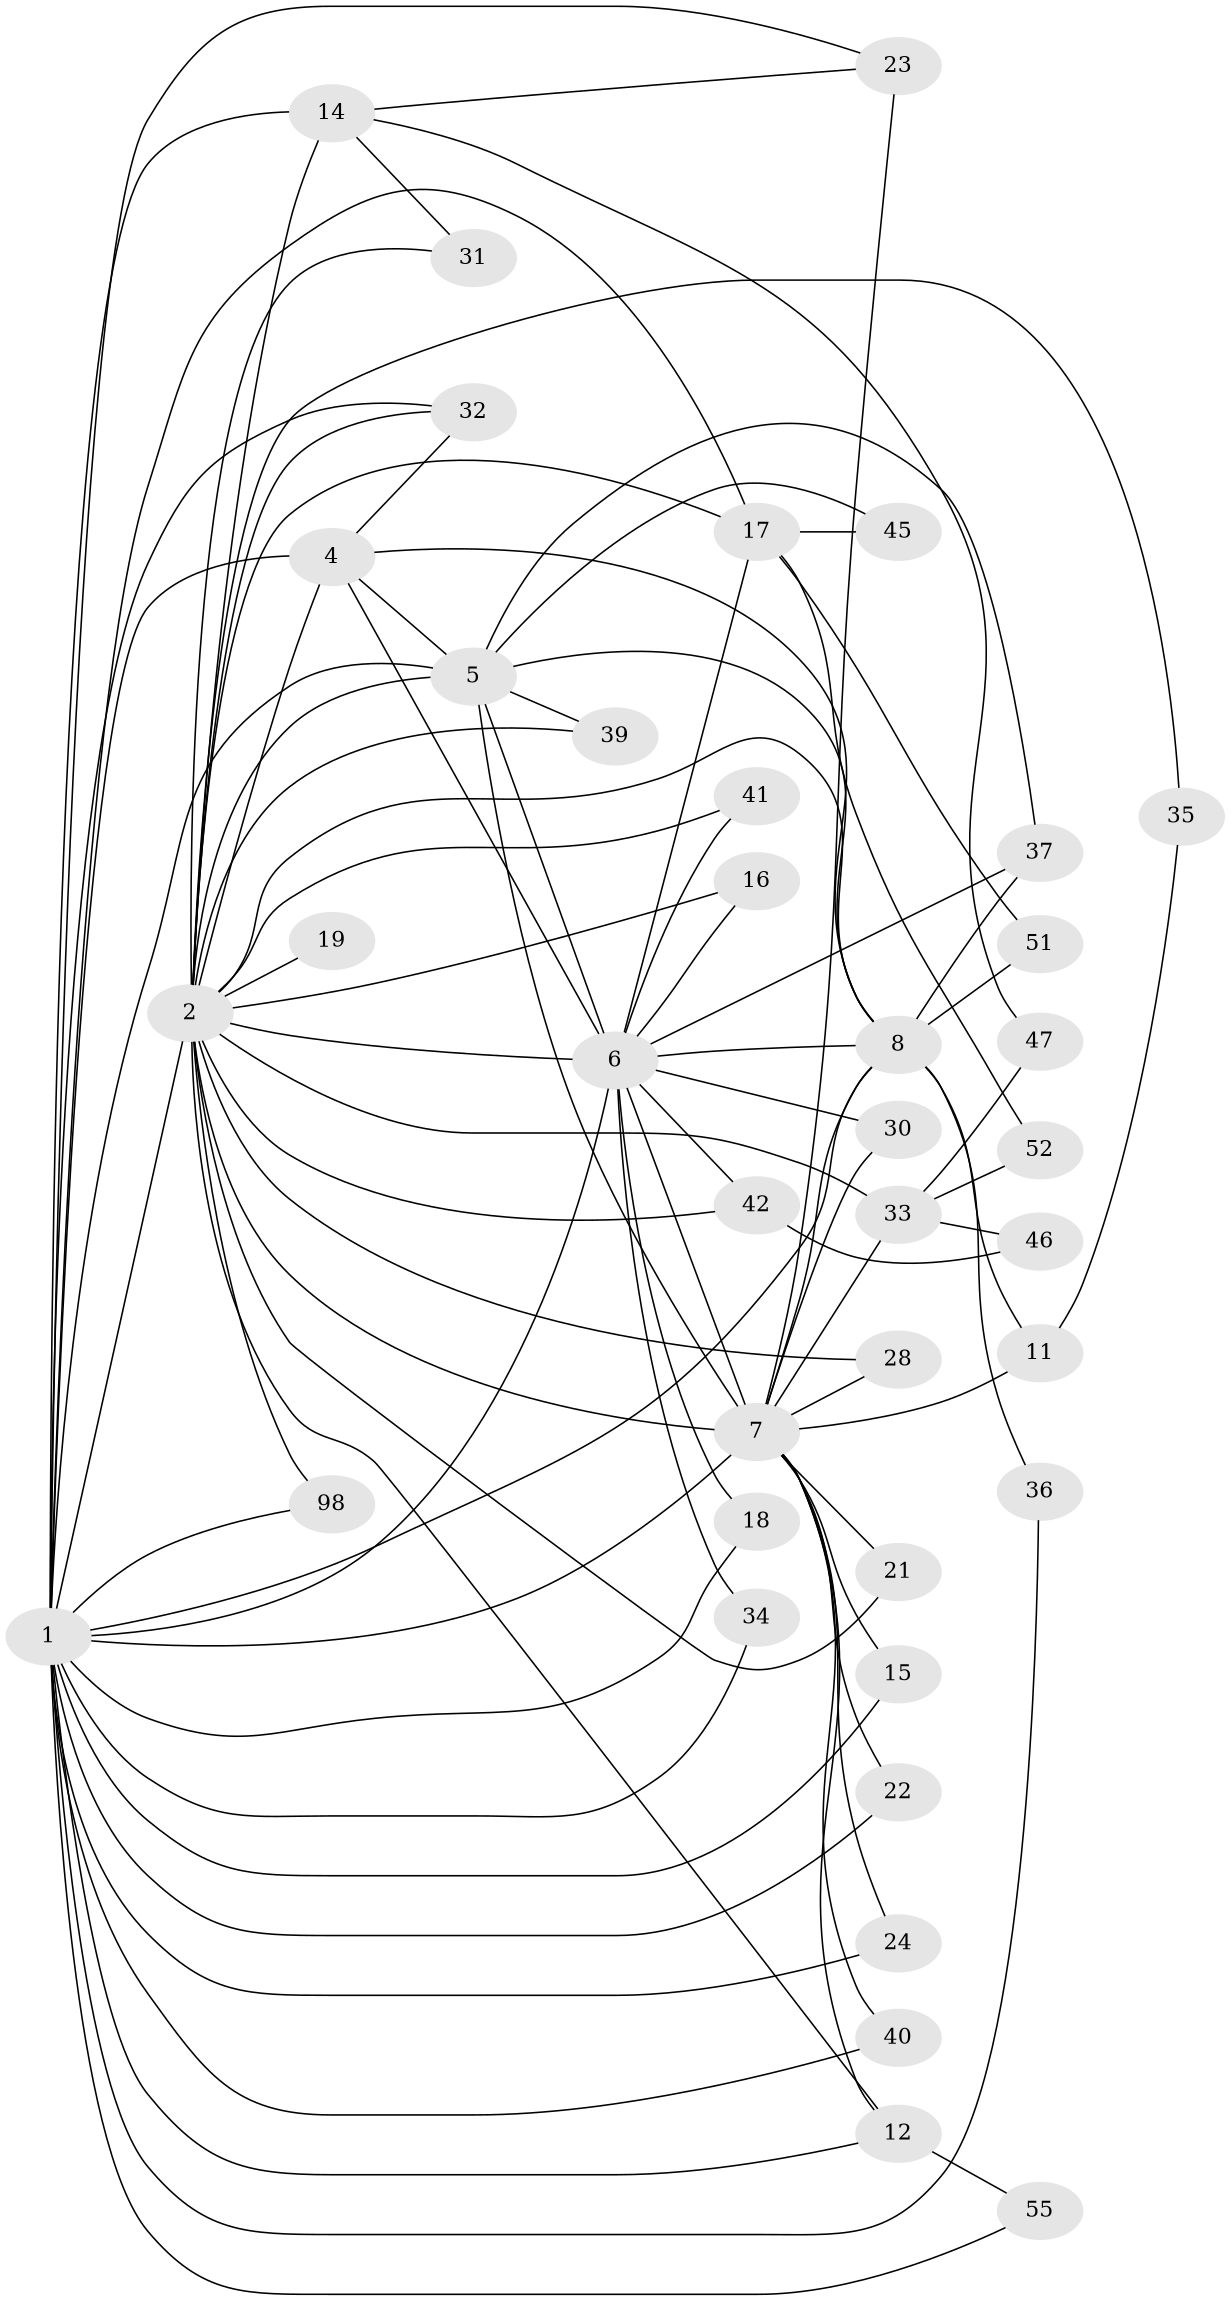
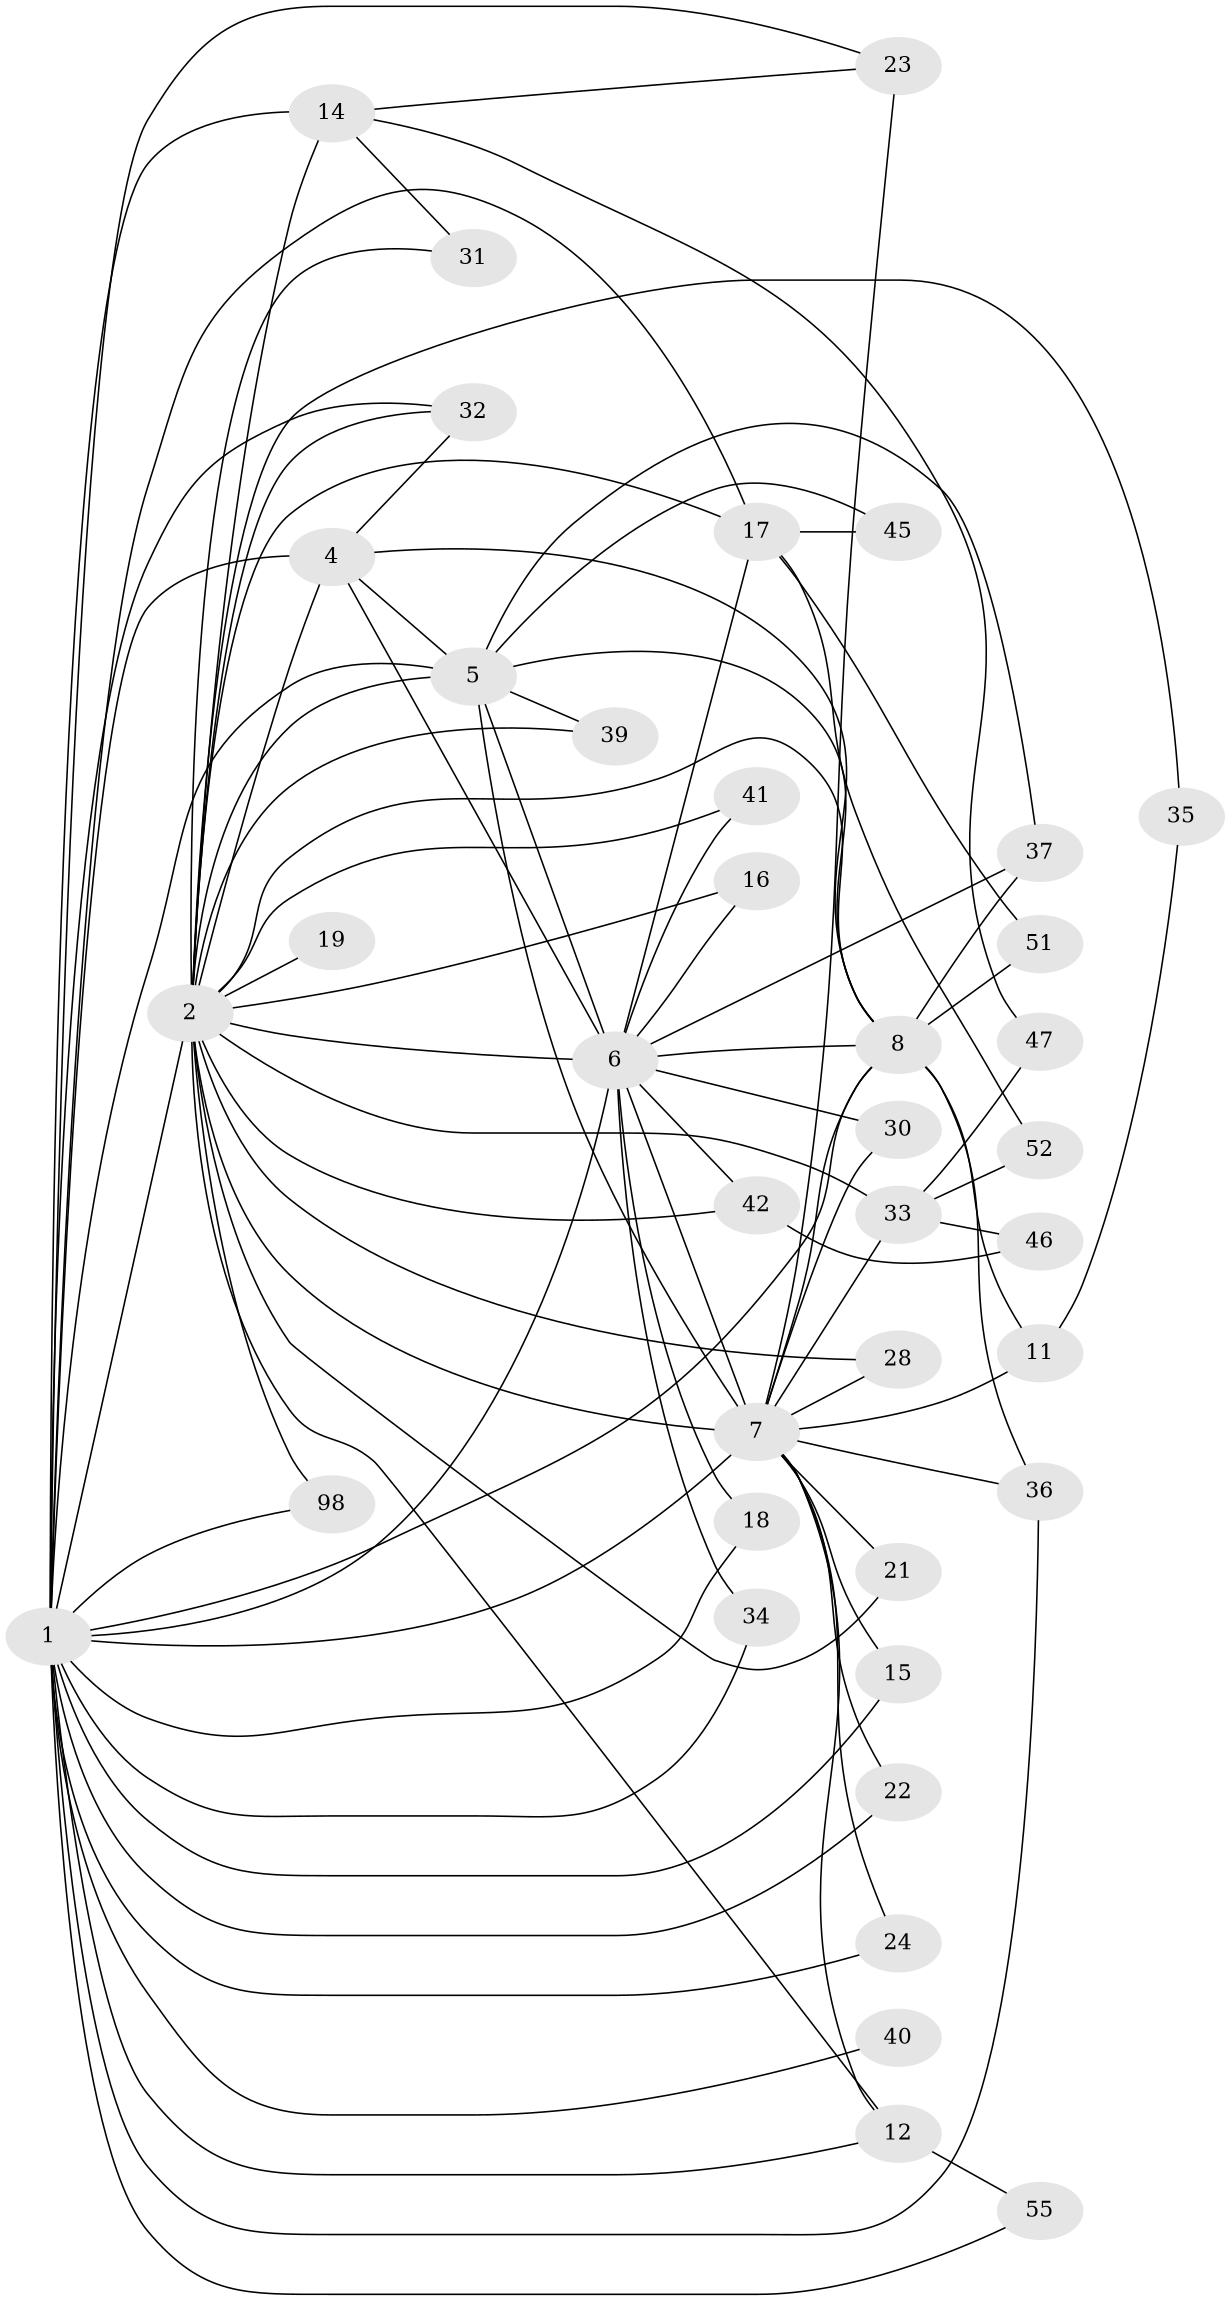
edge "7" -- "40": now "7" -- "36"
